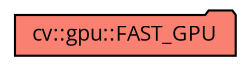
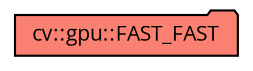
node "cv::gpu::FAST_GPU": label "cv::gpu::FAST_GPU" -> "cv::gpu::FAST_FAST"
